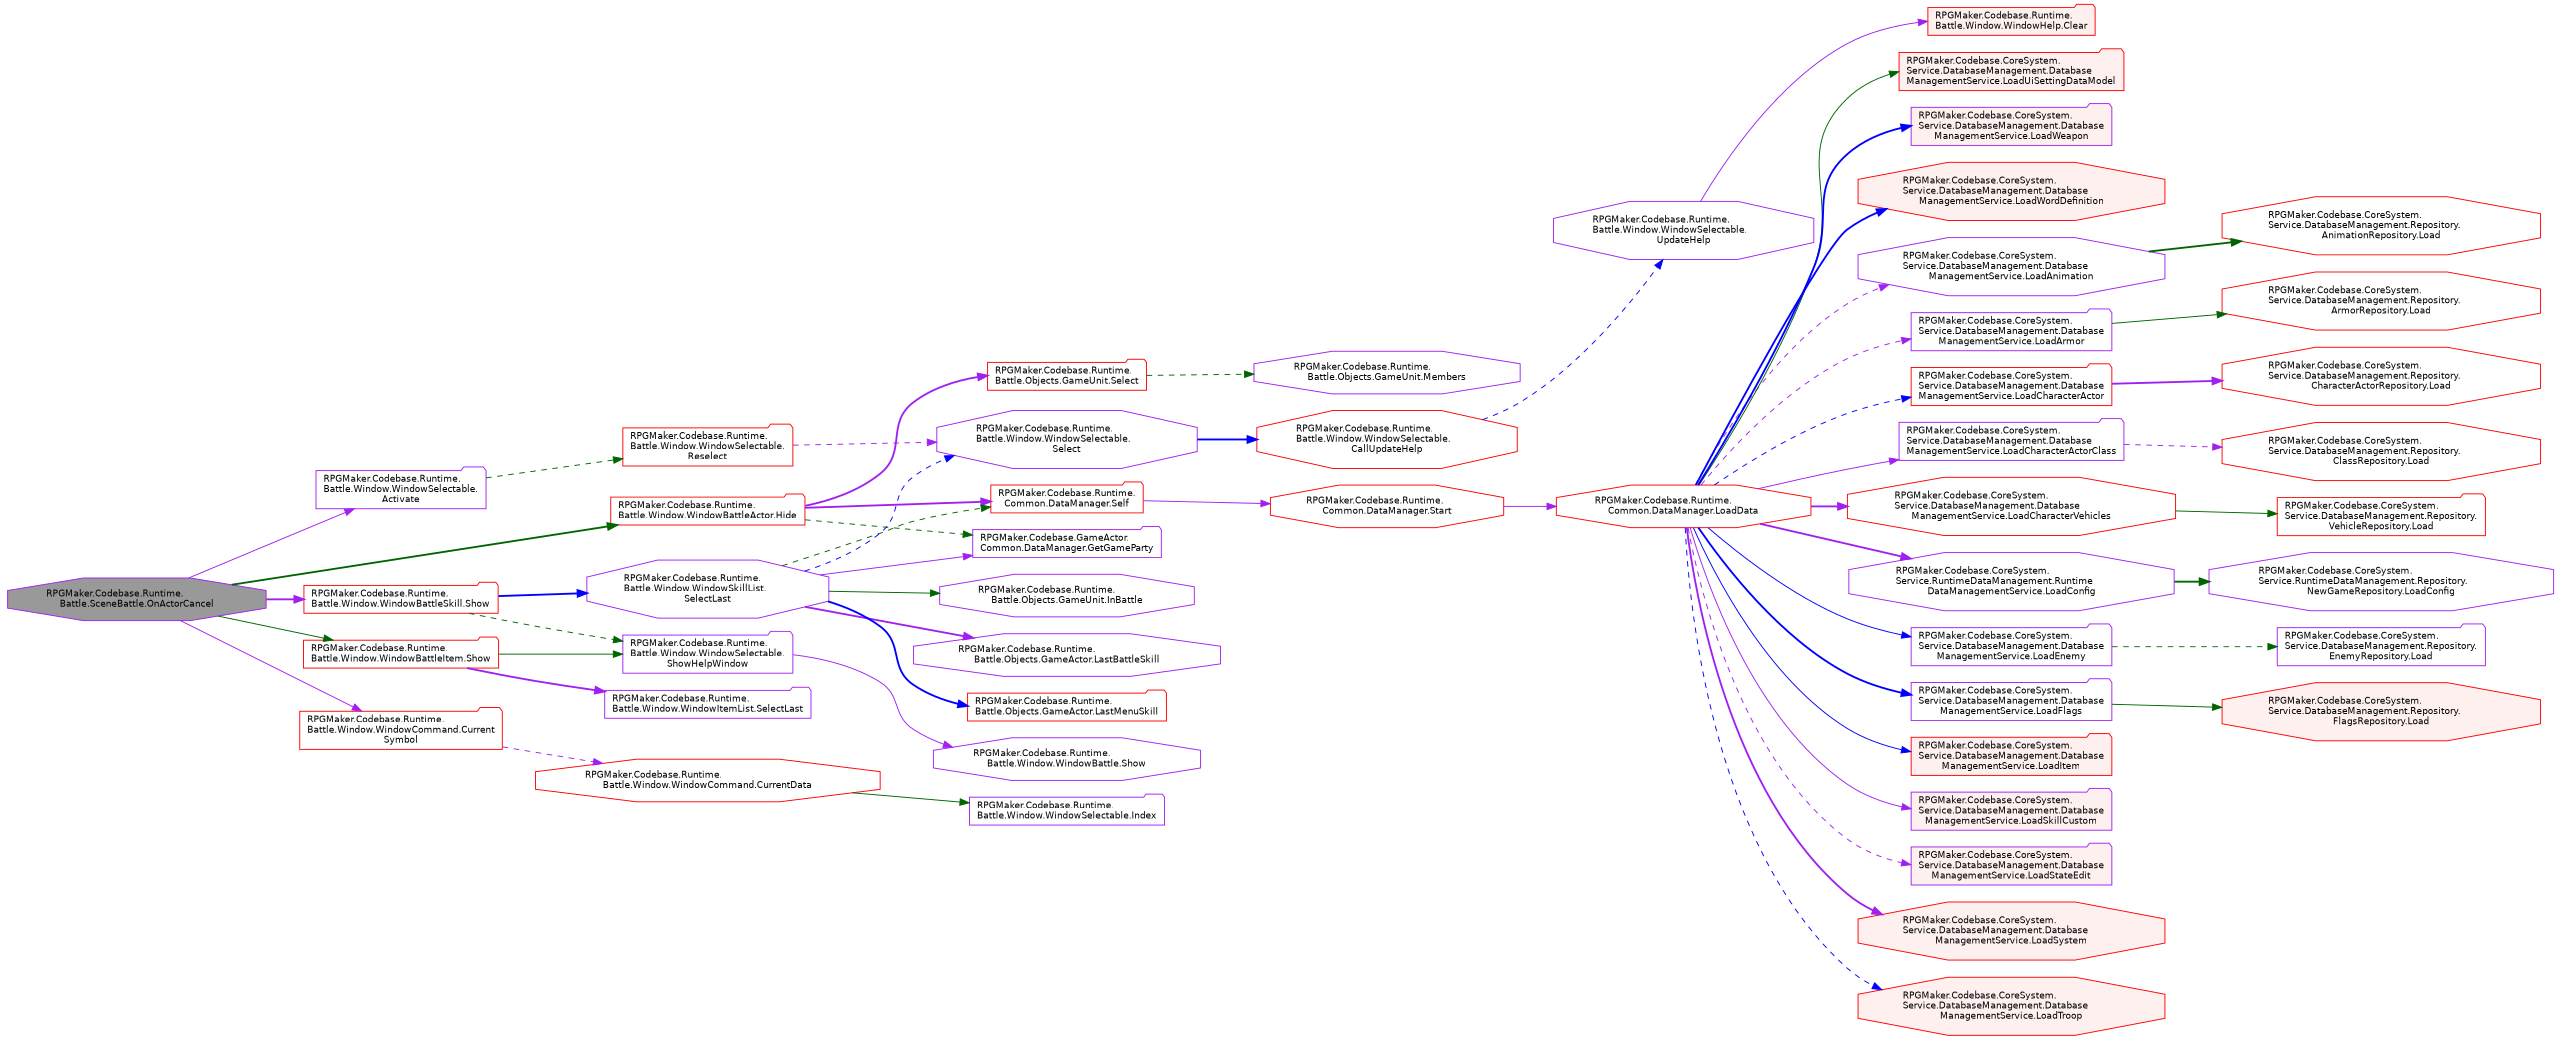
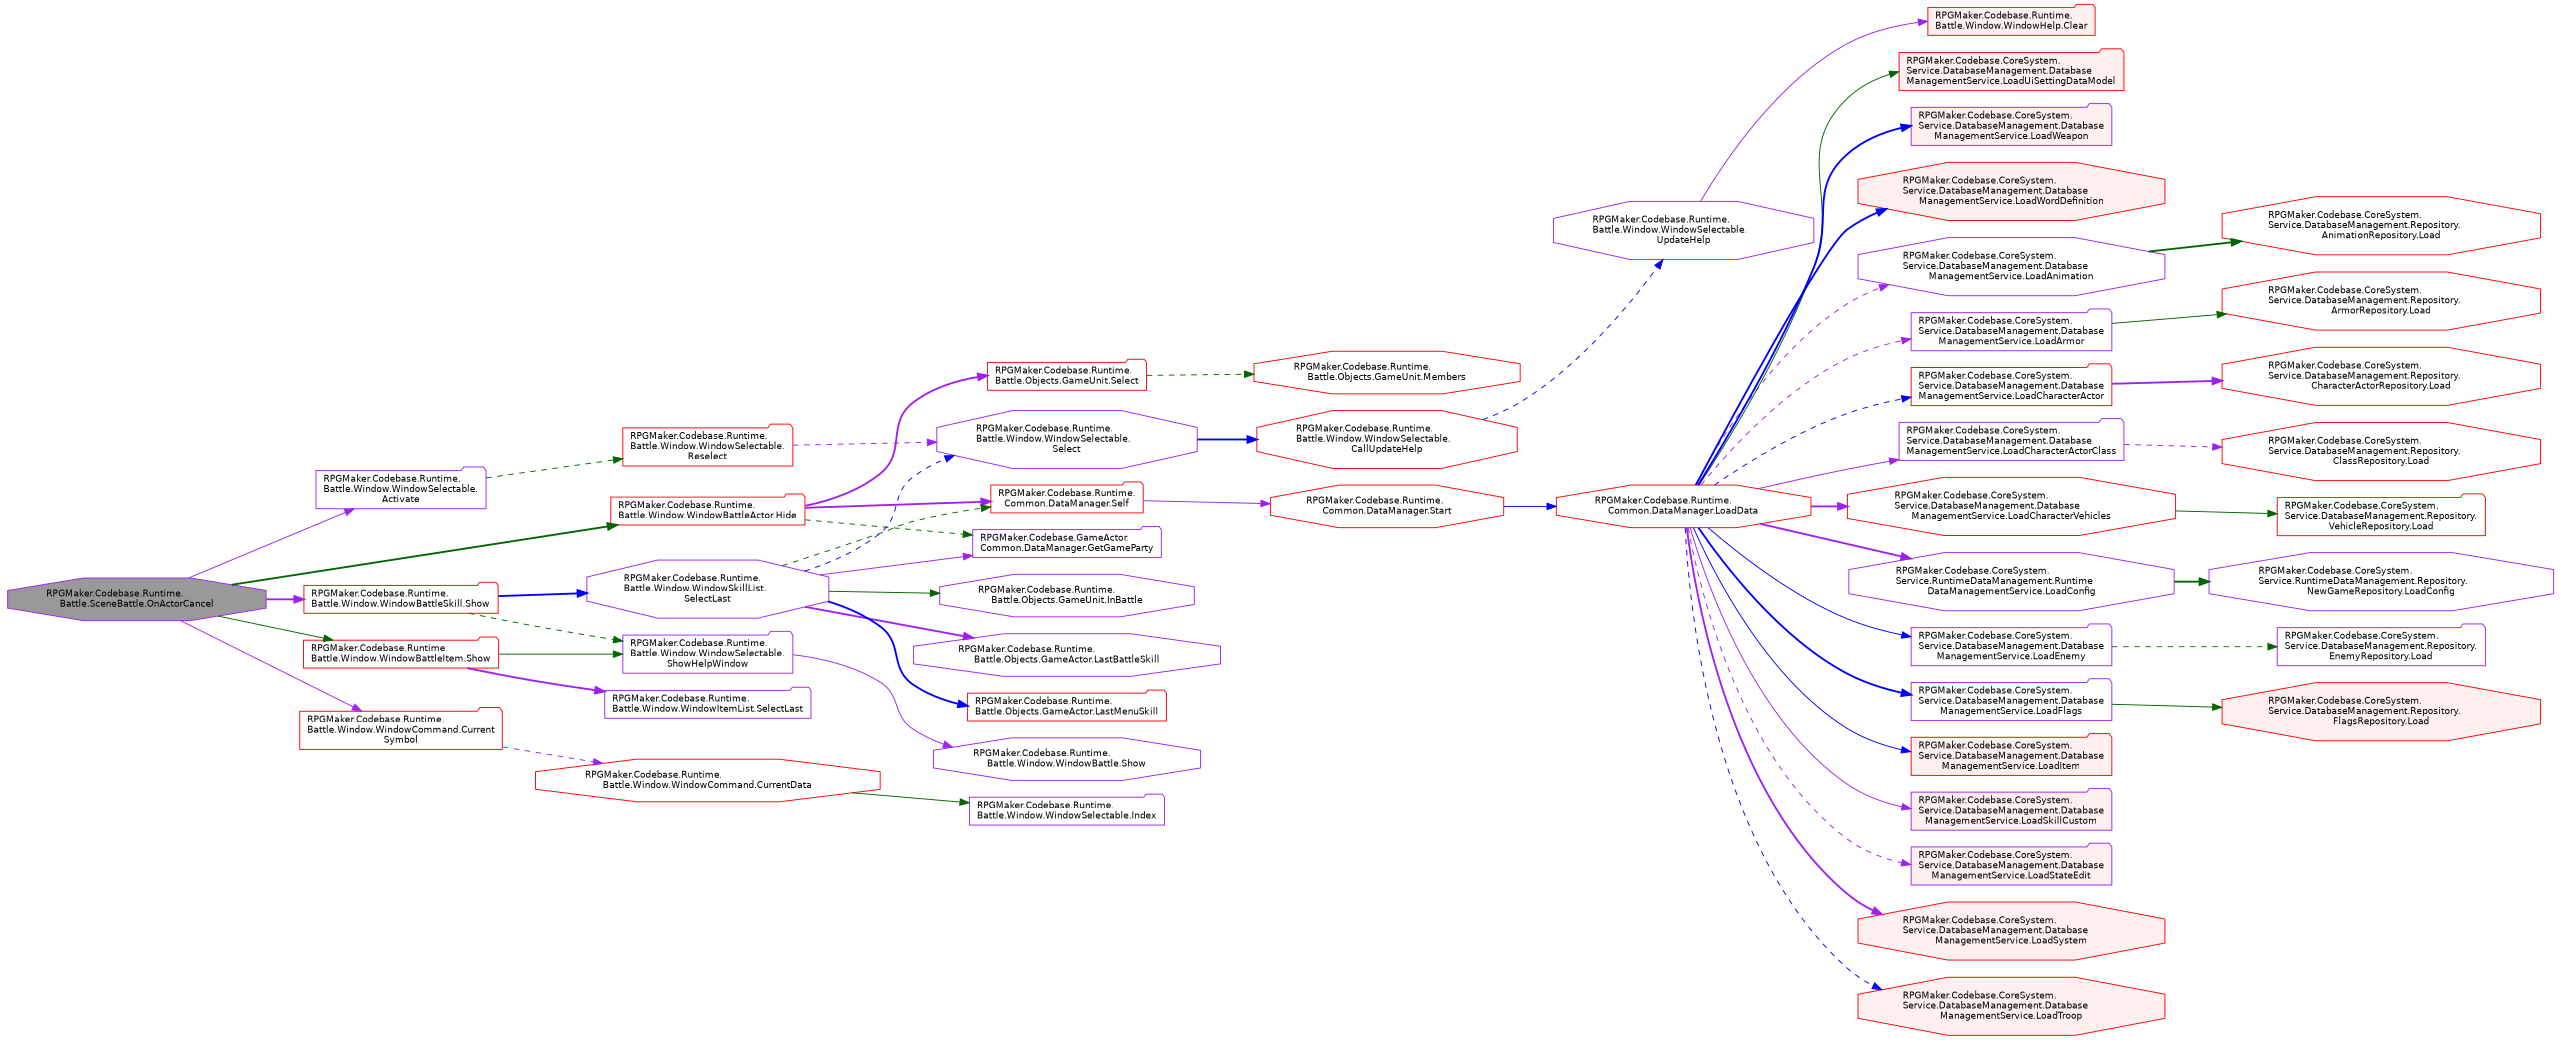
node "RPGMaker.Codebase.Runtime. Battle.Objects.GameUnit.Members": color purple -> red
edge "RPGMaker.Codebase.Runtime. Common.DataManager.Start" -> "RPGMaker.Codebase.Runtime. Common.DataManager.LoadData": color purple -> blue
